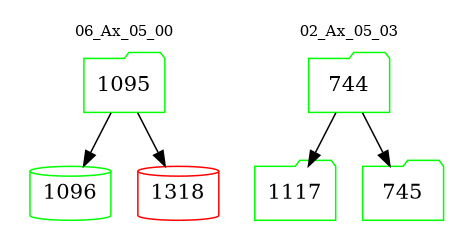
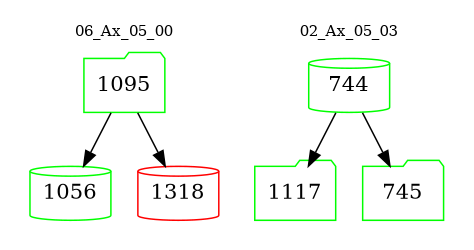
node "744": shape folder -> cylinder
node "1096": label "1096" -> "1056"
